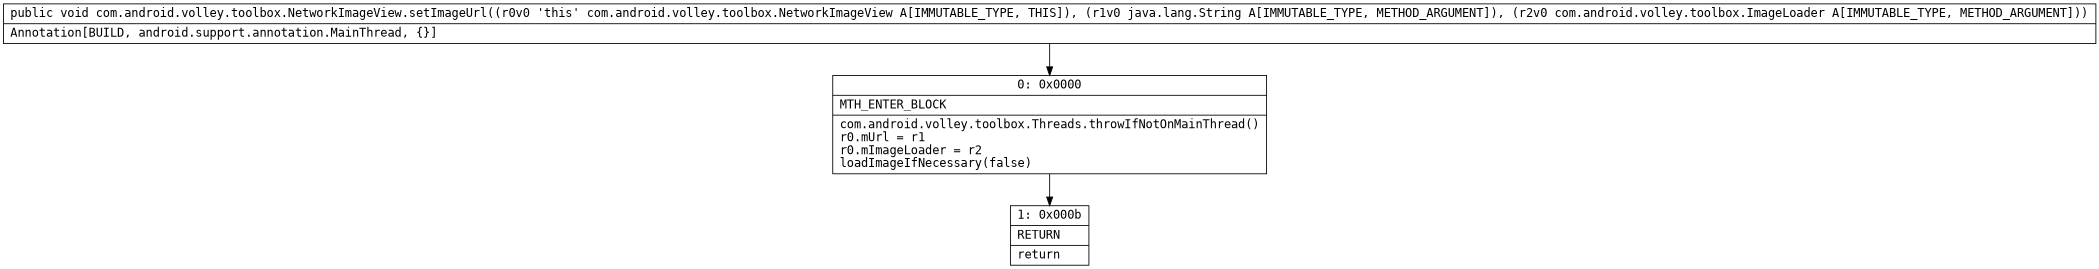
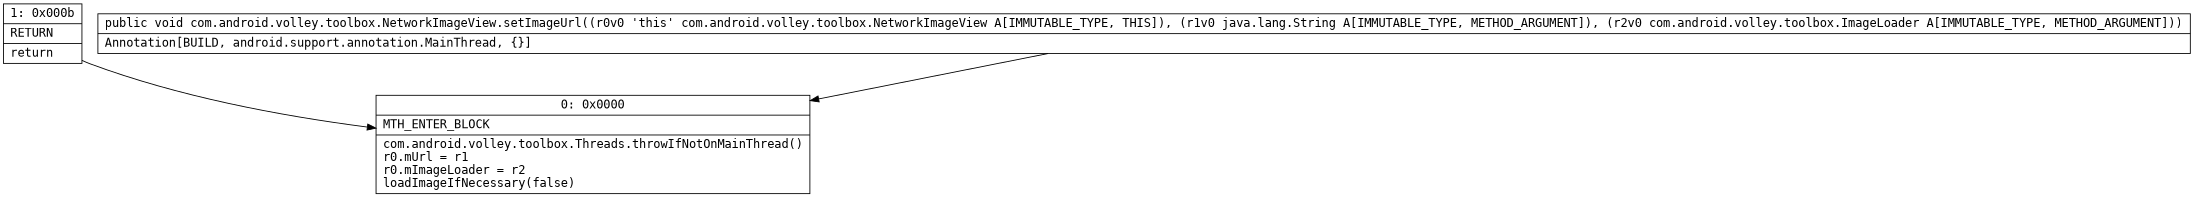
edge "0: 0x0000" -> "1: 0x000b": reversed
